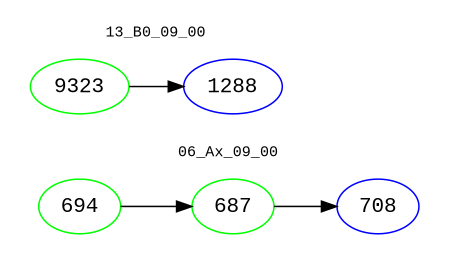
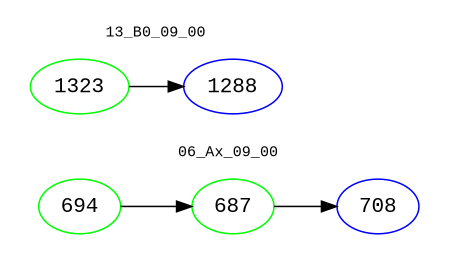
node "9323": label "9323" -> "1323"
